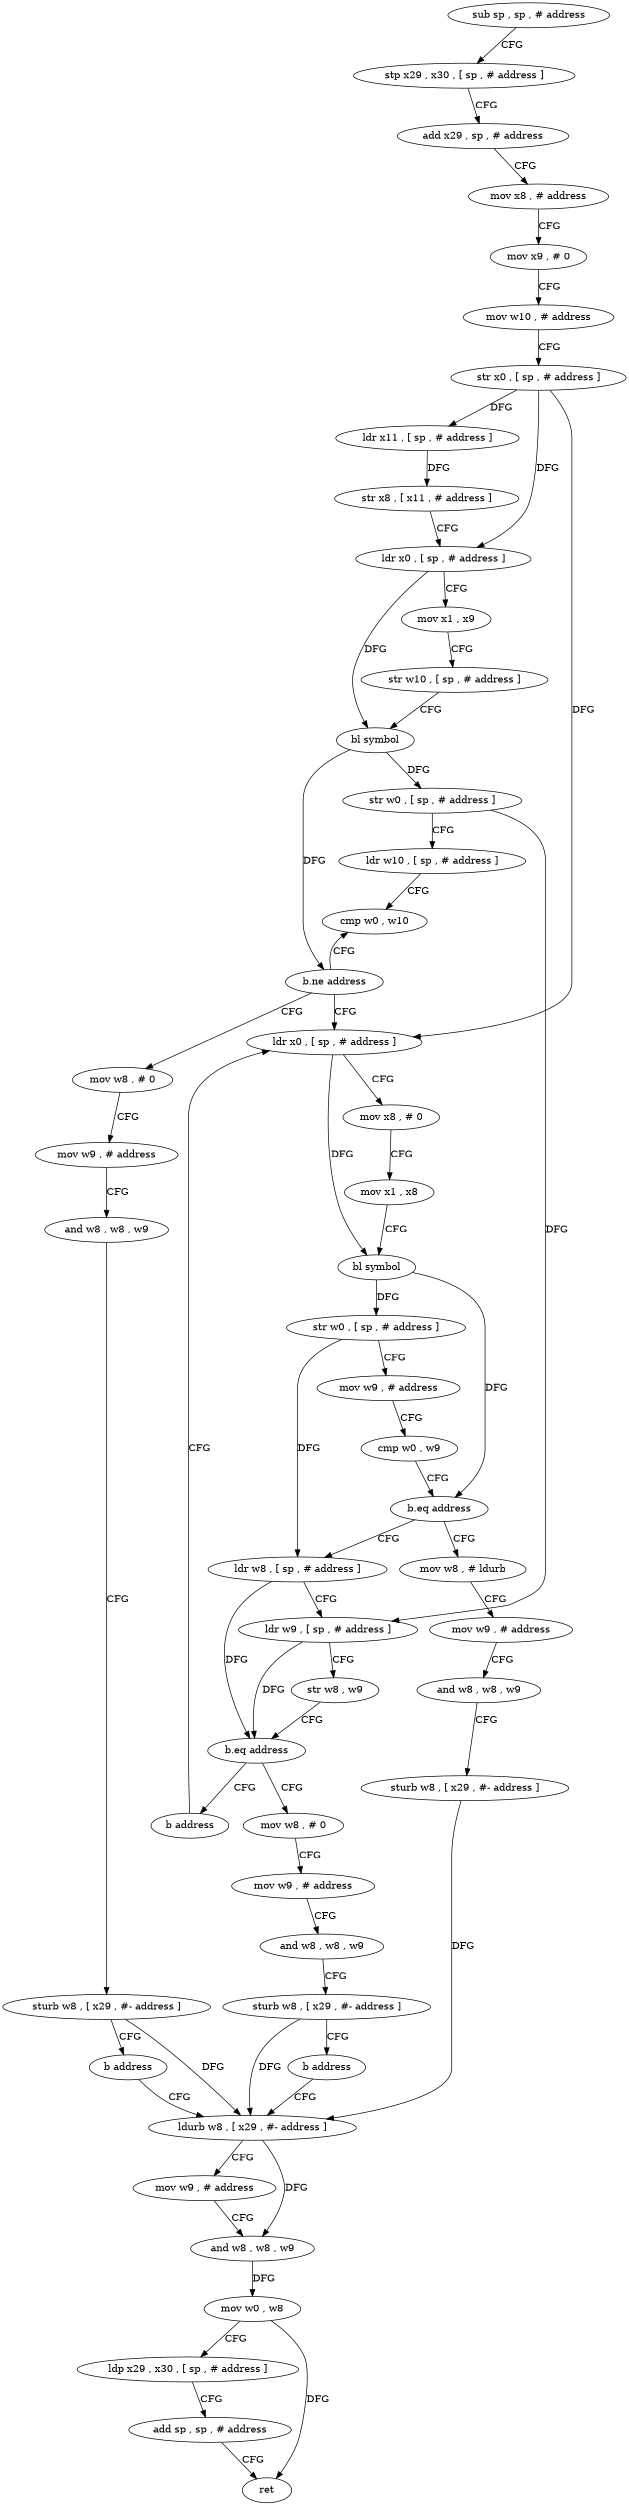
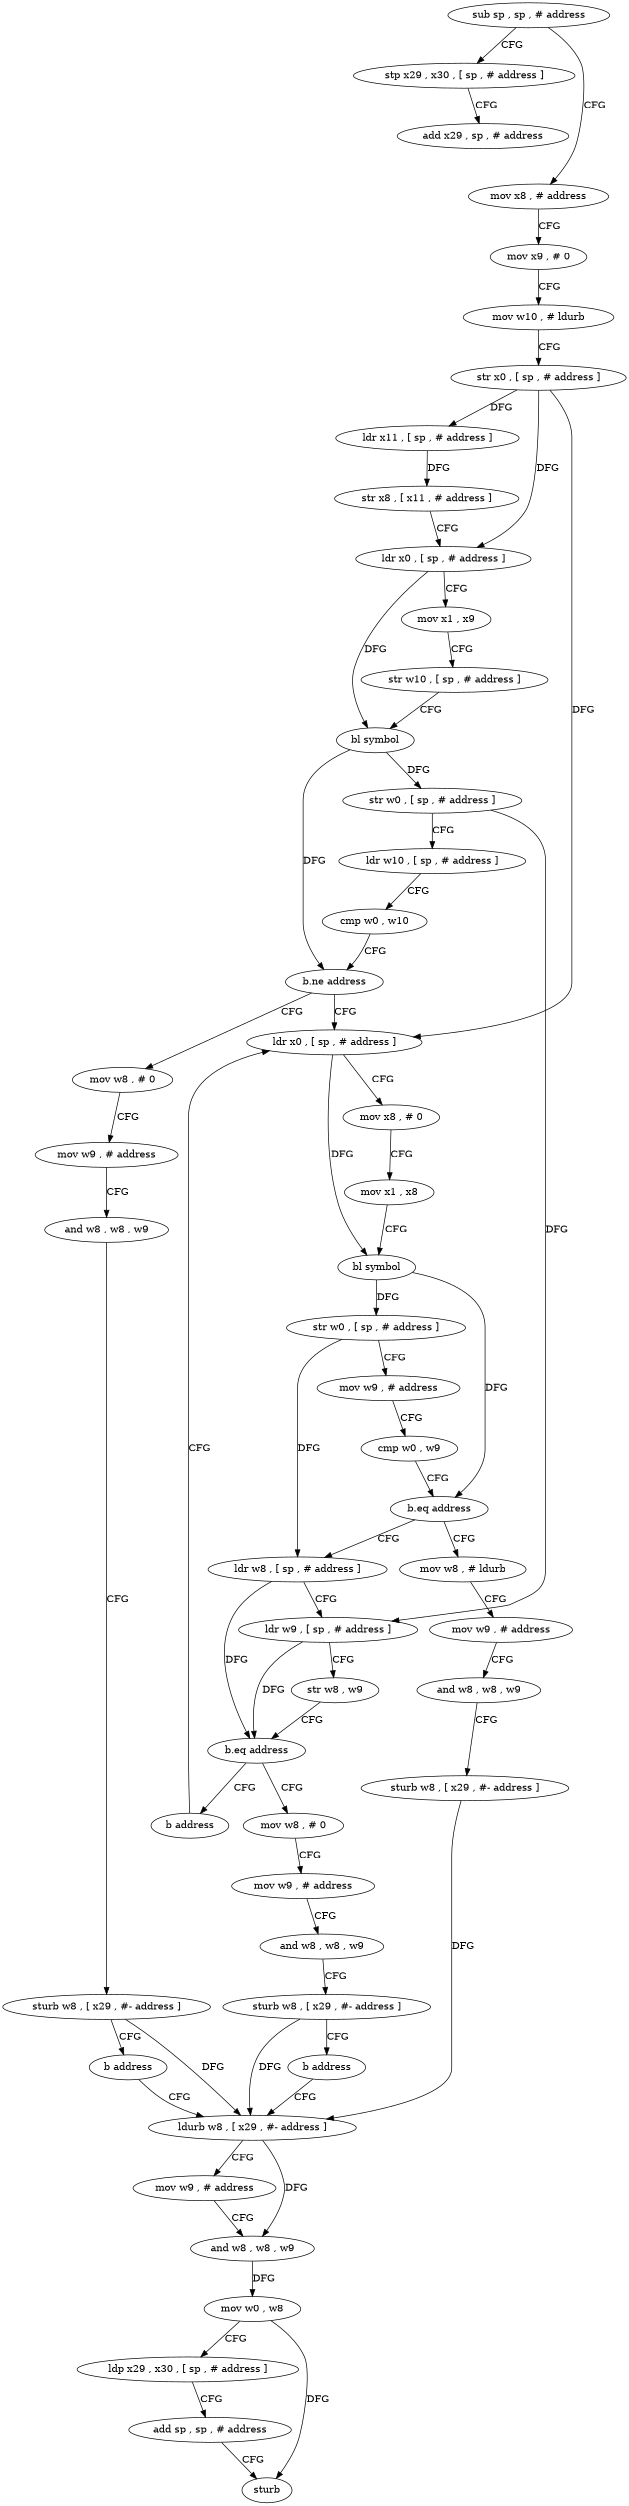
edge "add x29 , sp , # address" -> "mov x8 , # address": now "sub sp , sp , # address" -> "mov x8 , # address"
node "mov w10 , # address": label "mov w10 , # address" -> "mov w10 , # ldurb"
edge "b.ne address" -> "cmp w0 , w10": reversed
node "ret": label "ret" -> "sturb"
